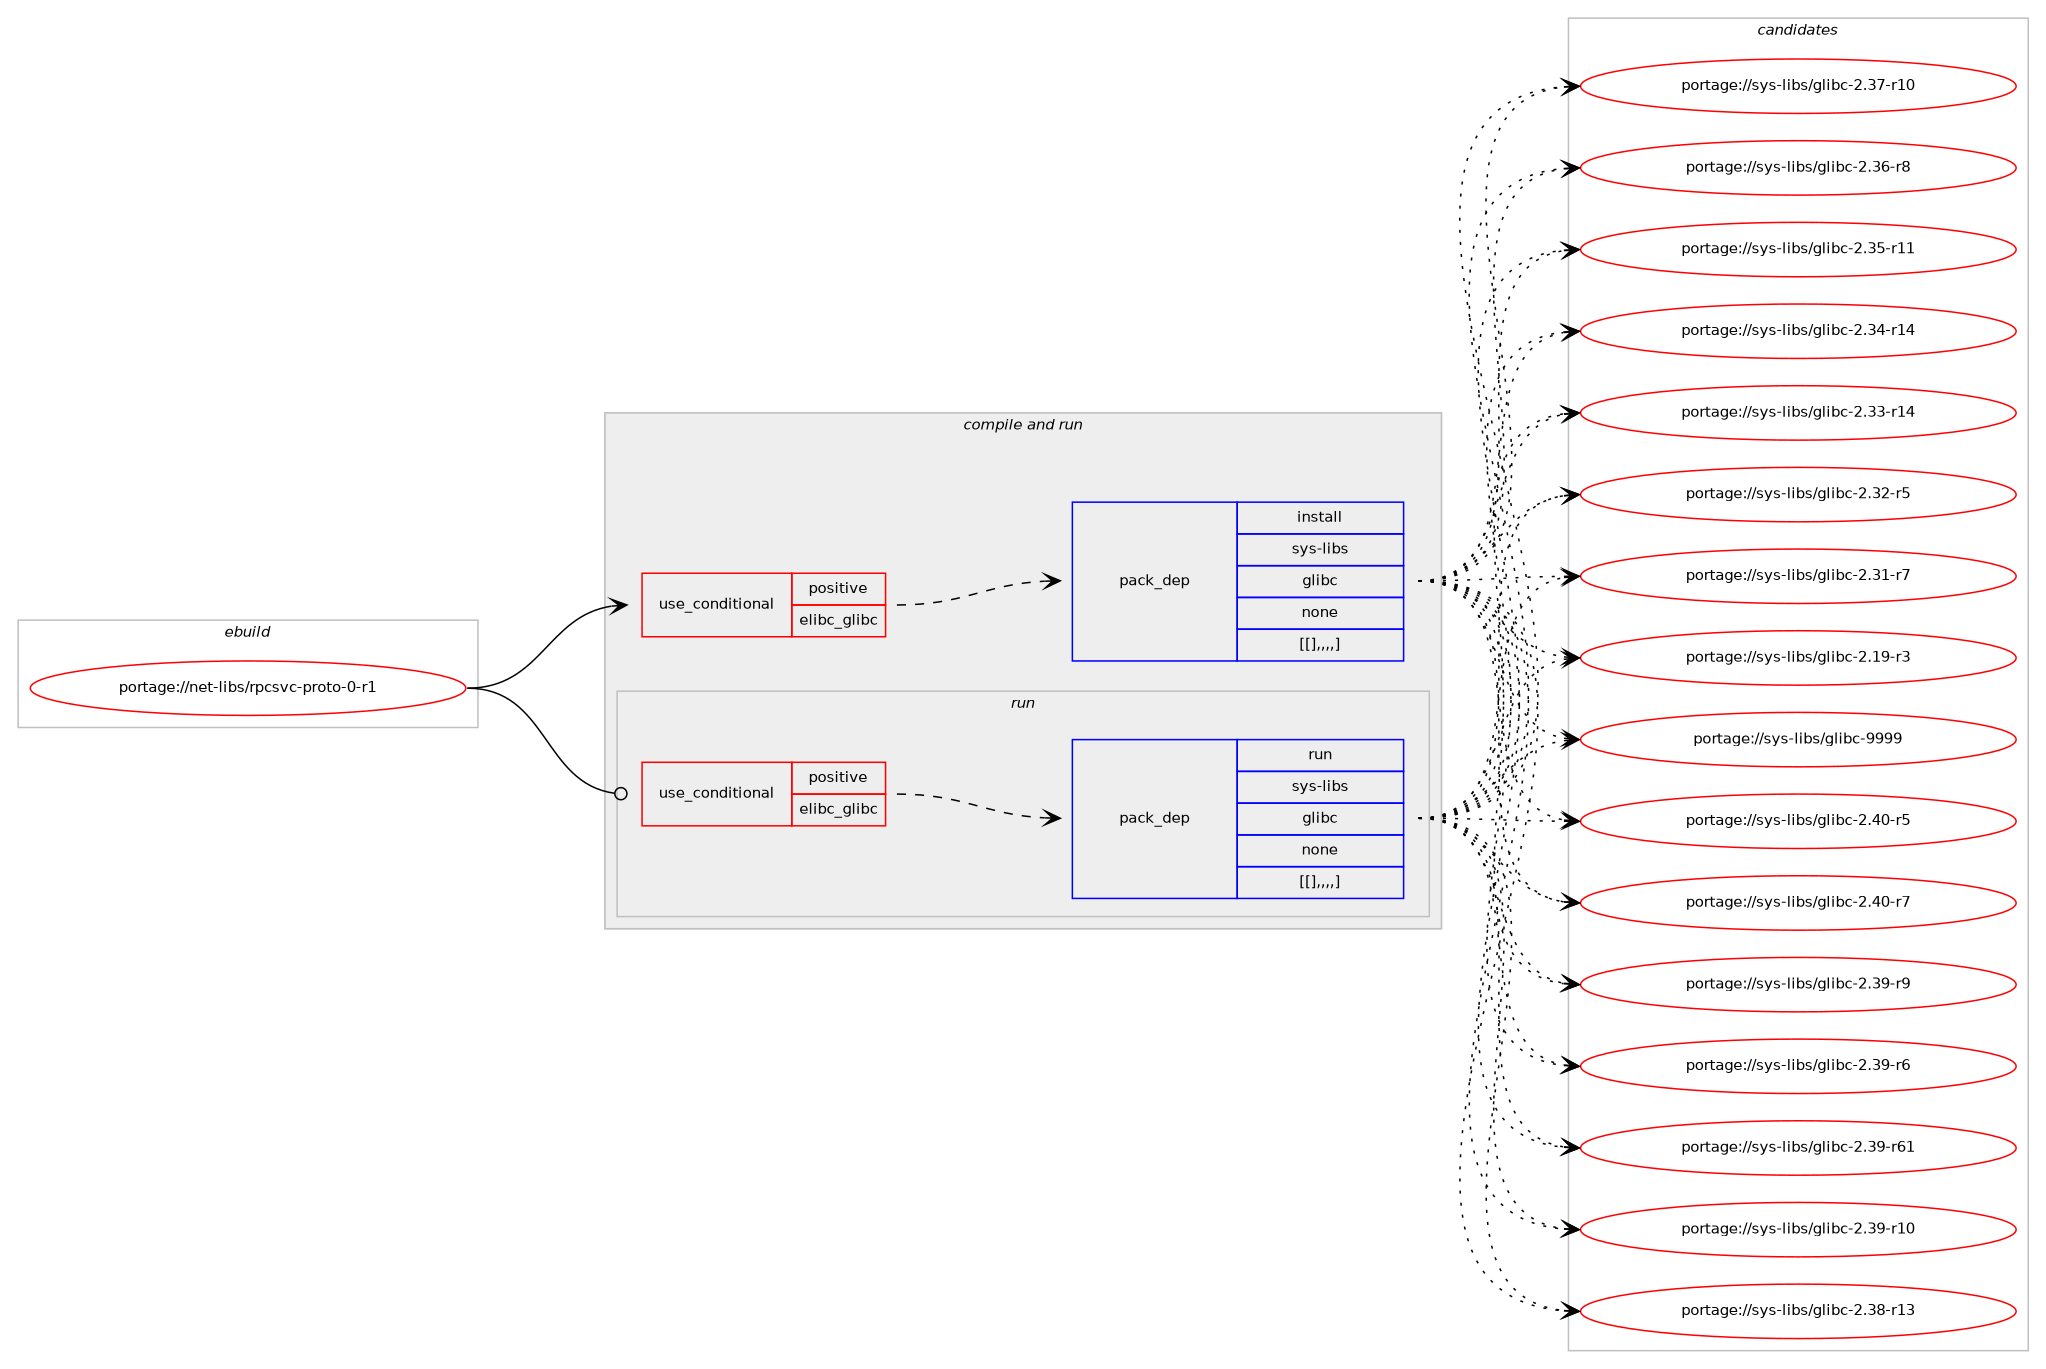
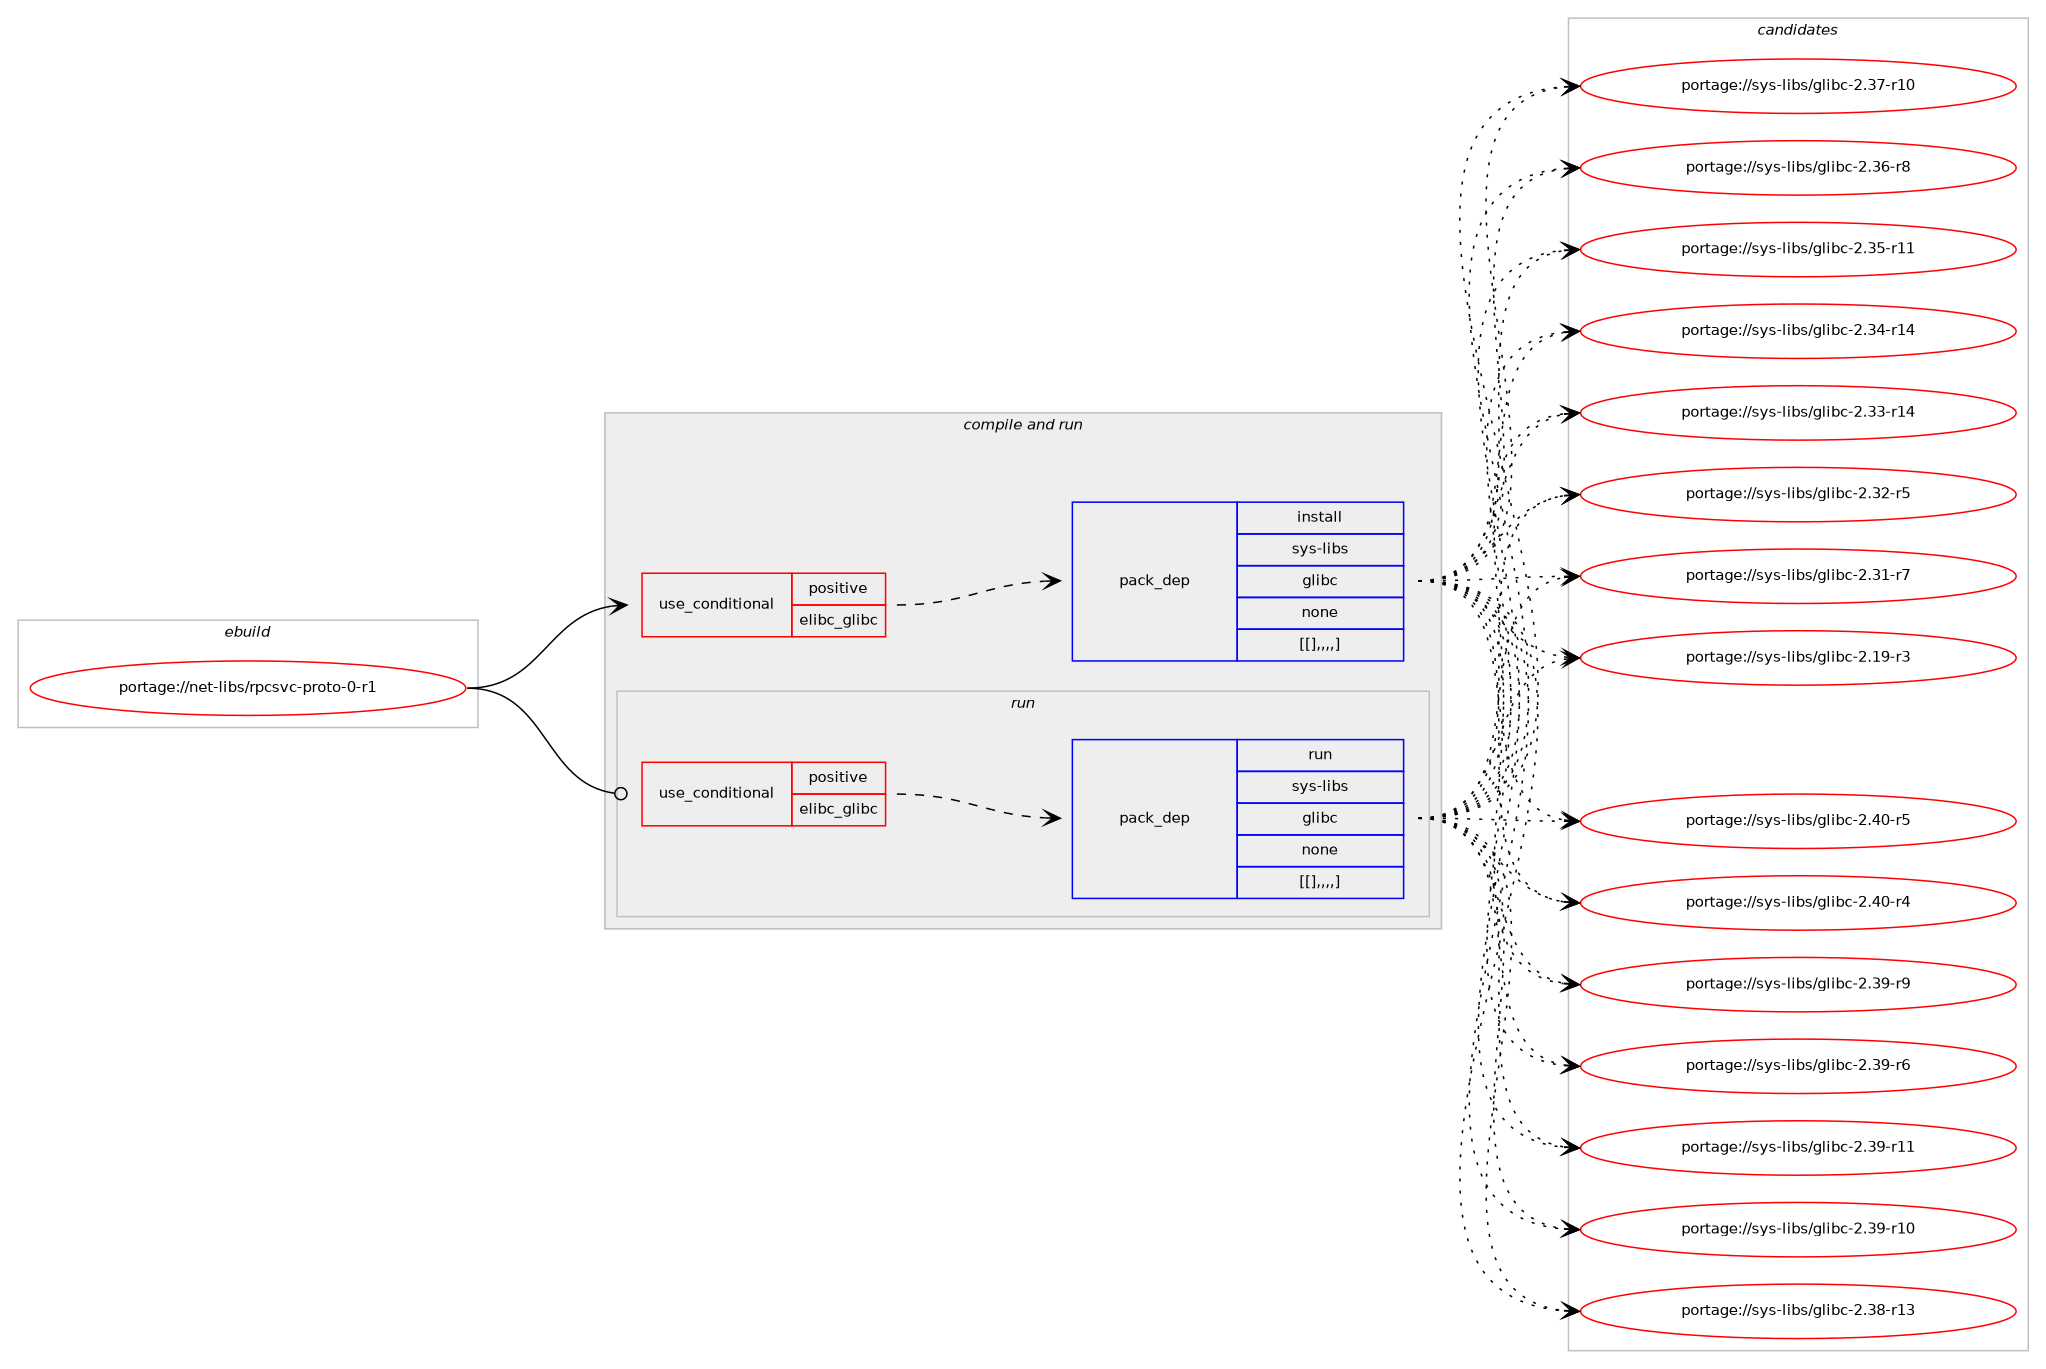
node "portage://sys-libs/glibc-9999": removed
node "portage://sys-libs/glibc-2.40-r7": label "portage://sys-libs/glibc-2.40-r7" -> "portage://sys-libs/glibc-2.40-r4"
node "portage://sys-libs/glibc-2.39-r61": label "portage://sys-libs/glibc-2.39-r61" -> "portage://sys-libs/glibc-2.39-r11"
